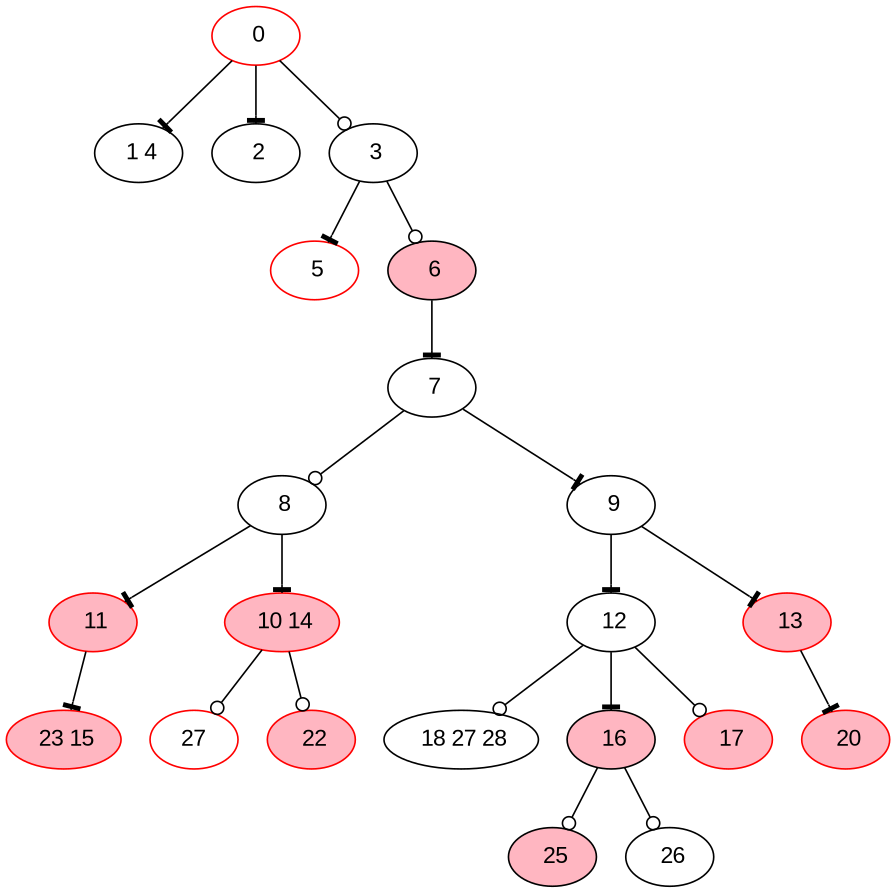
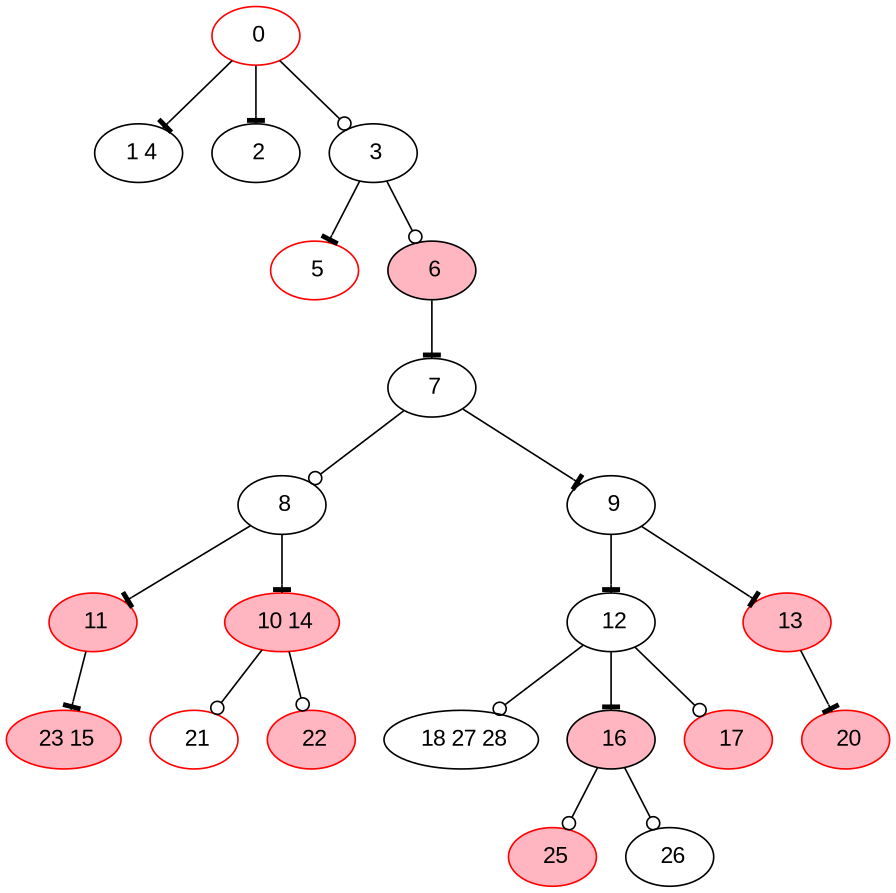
node "27": label "27" -> "21"
node "25": color black -> red
